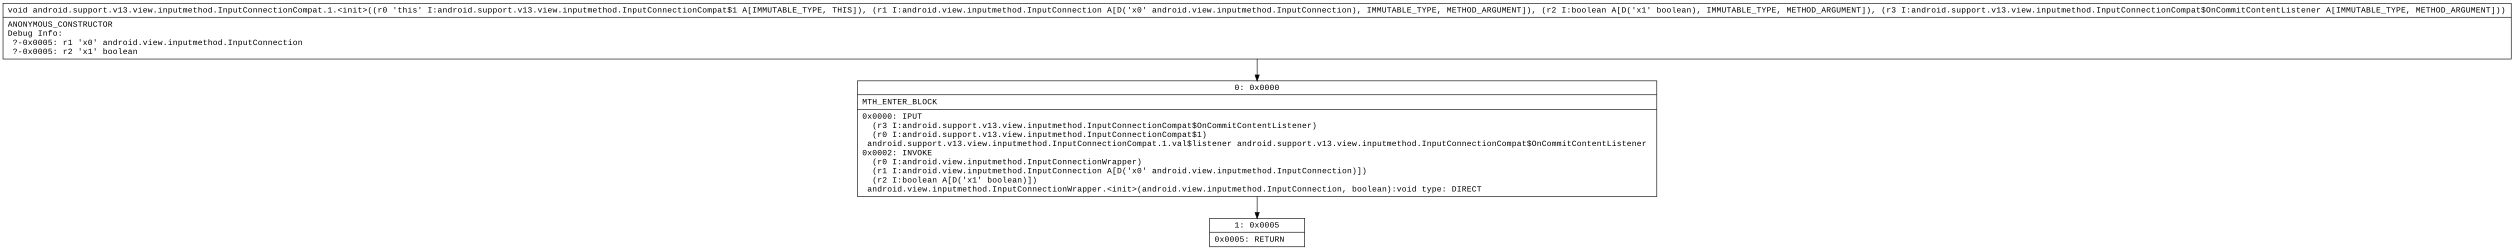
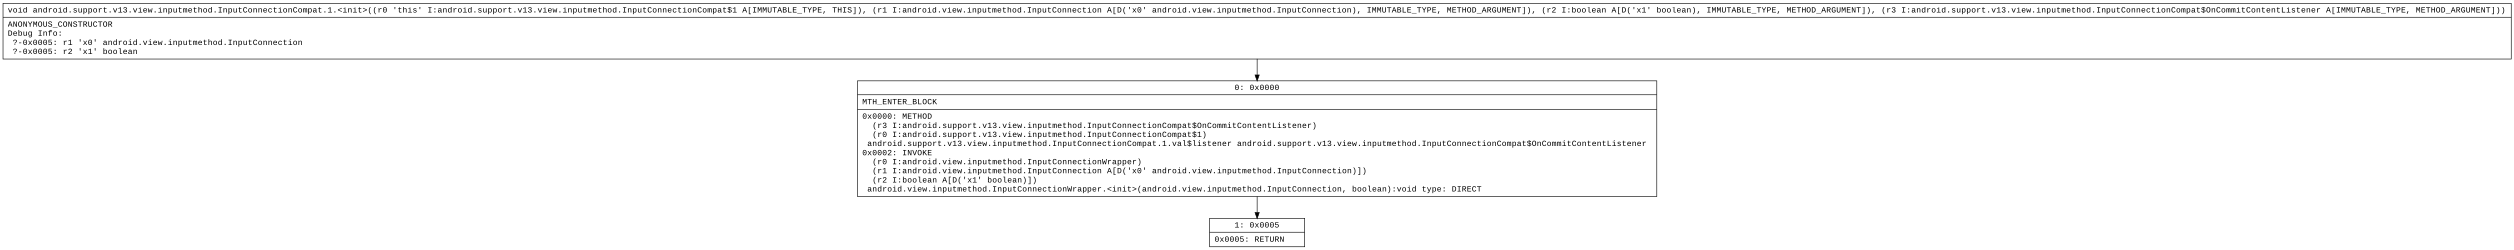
node "0: 0x0000": text "0x0000: IPUT" -> "0x0000: METHOD"
